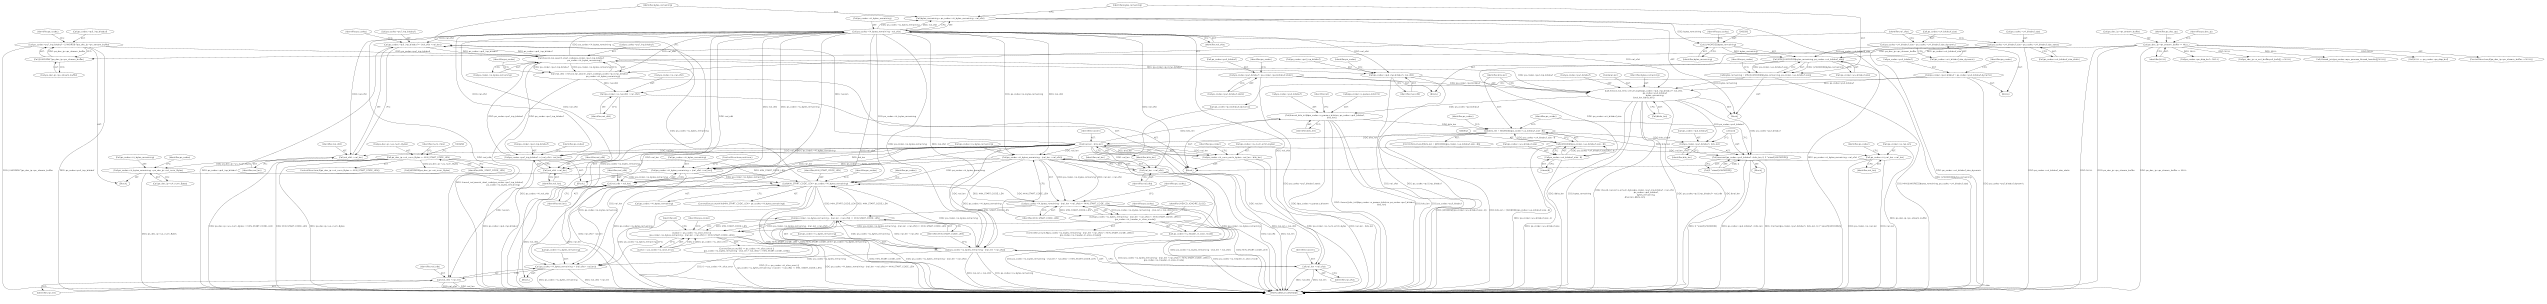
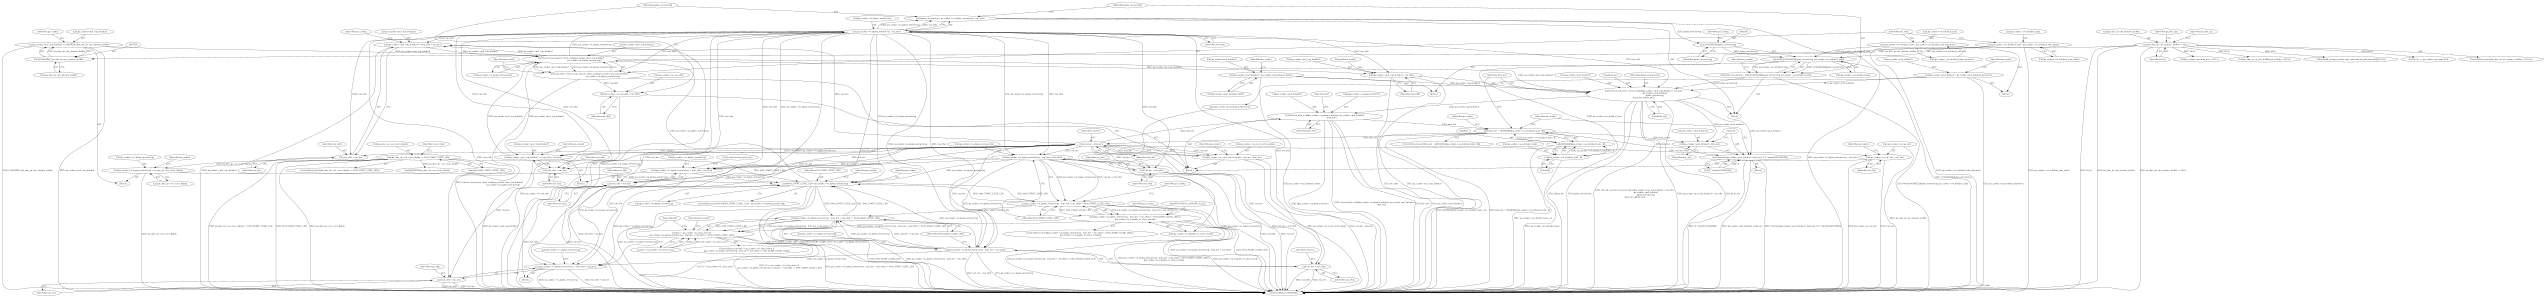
node "1000759": added
node "1000290": removed
